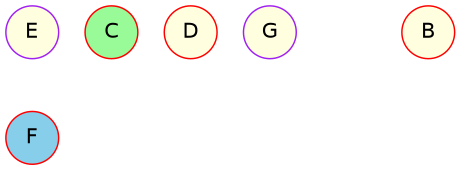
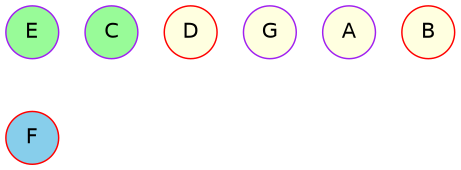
node "E": fillcolor lightyellow -> palegreen
node "C": color red -> purple
node "A": added
